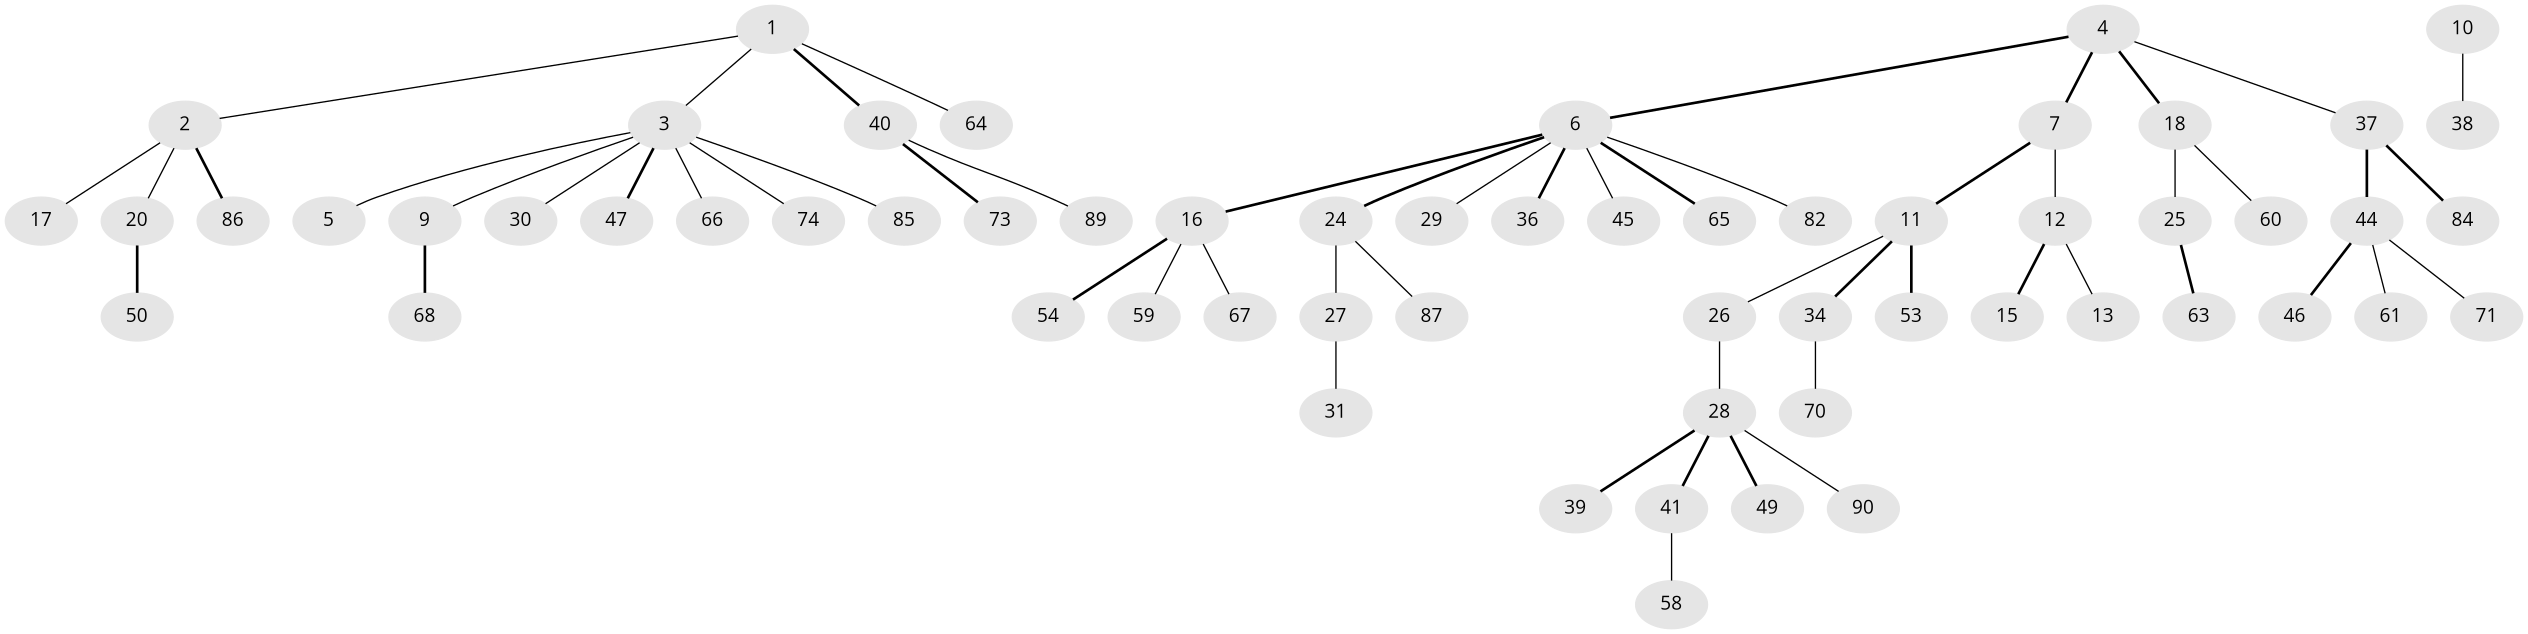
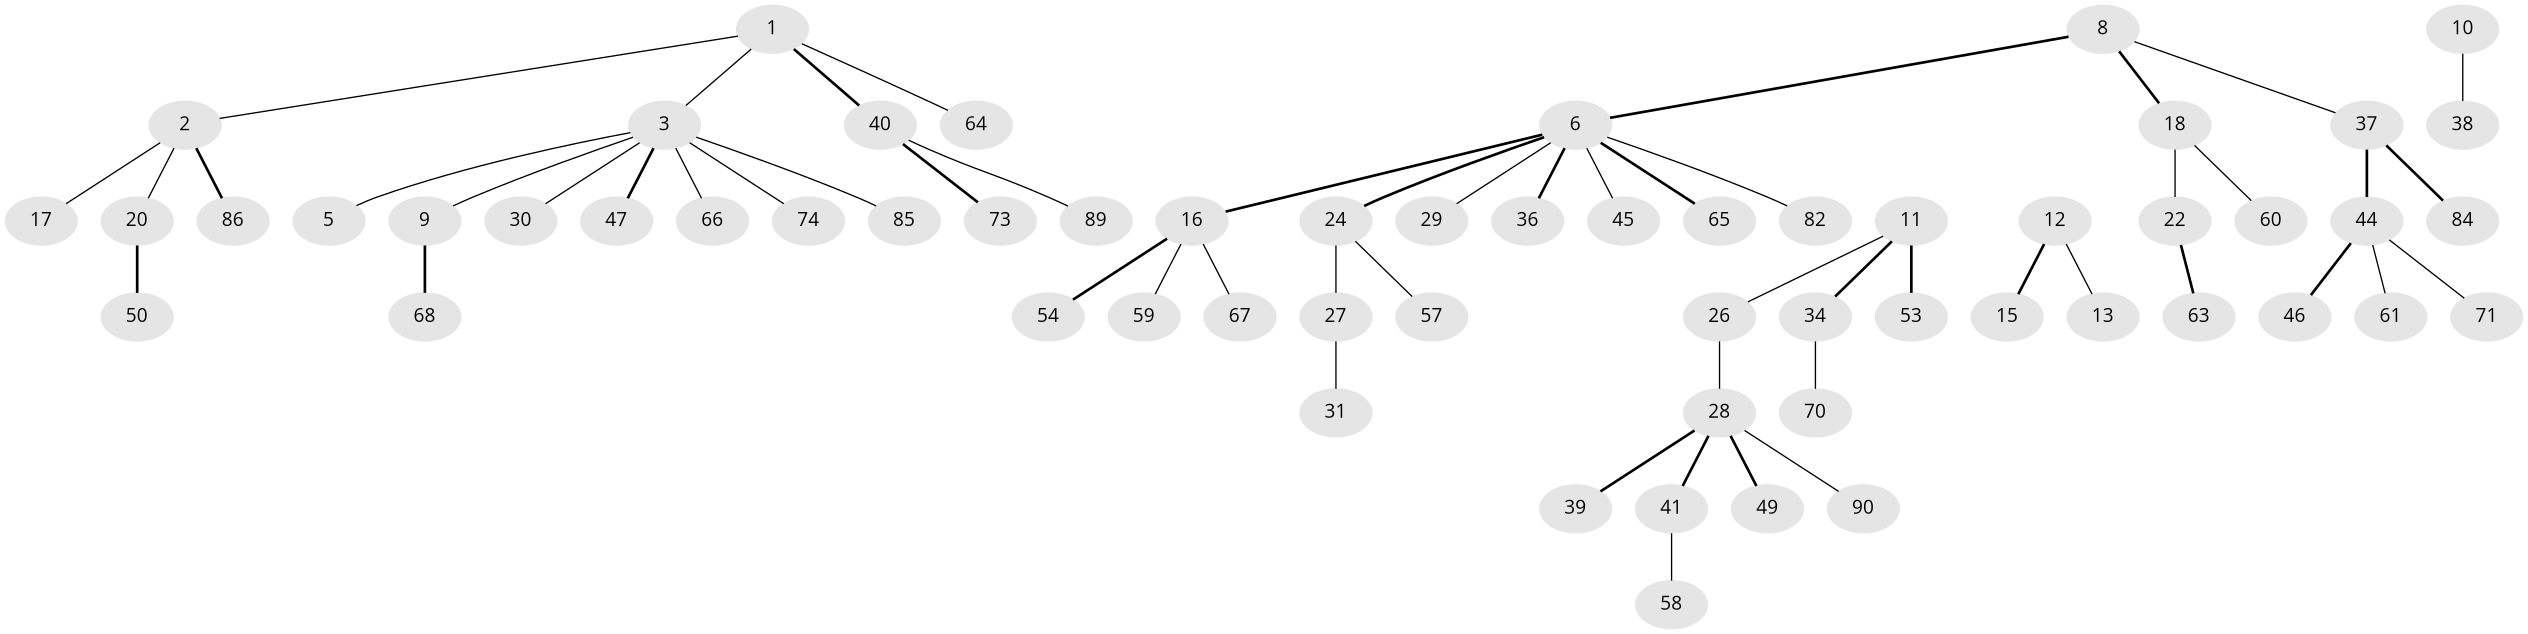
node "4": label "4" -> "8"
node "7": removed
node "25": label "25" -> "22"
node "87": label "87" -> "57"
